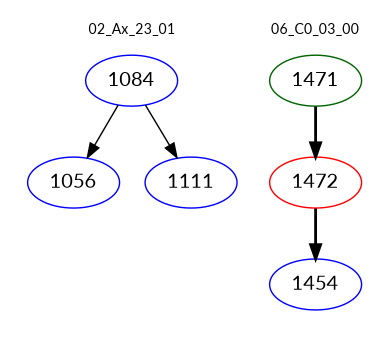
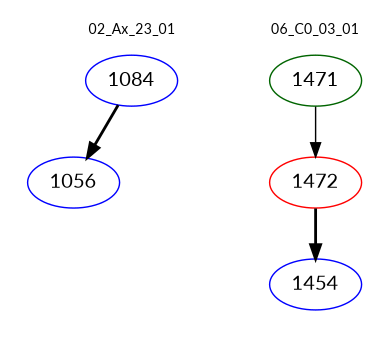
cluster "06_C0_03_00": label "06_C0_03_00" -> "06_C0_03_01"
edge "1084" -> "1056": style solid -> bold
edge "1471" -> "1472": style bold -> solid
node "1111": removed
